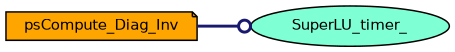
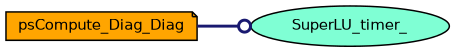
node "psCompute_Diag_Inv": label "psCompute_Diag_Inv" -> "psCompute_Diag_Diag"
